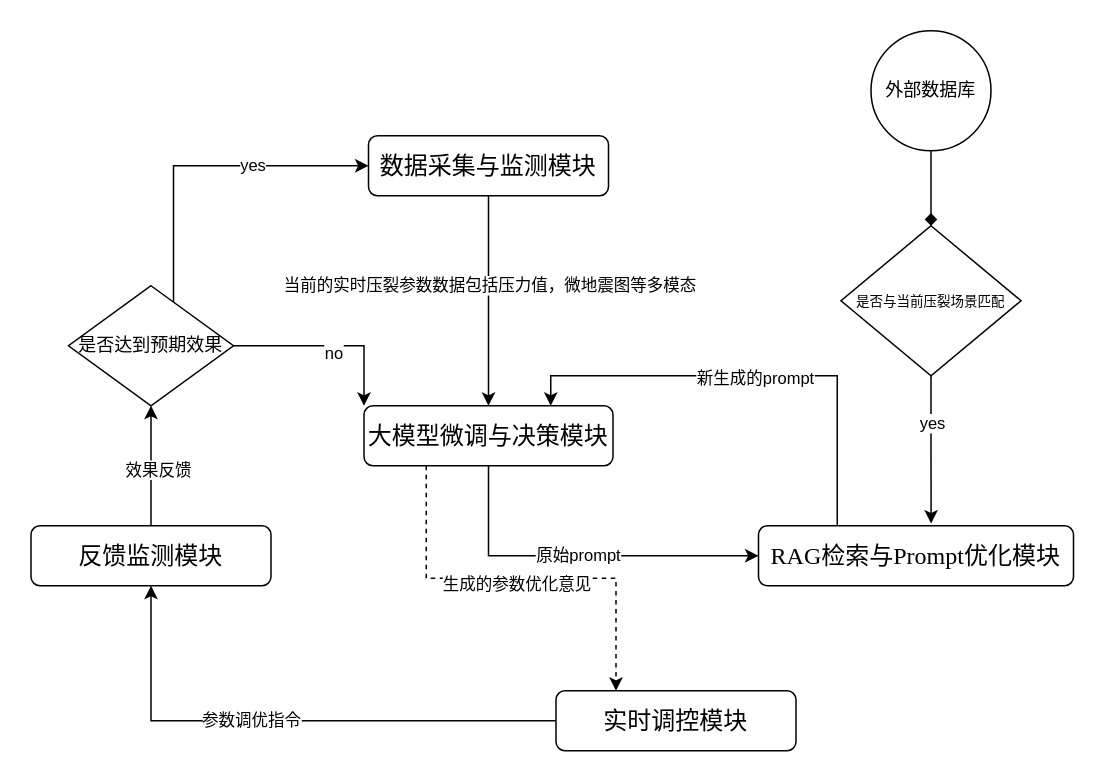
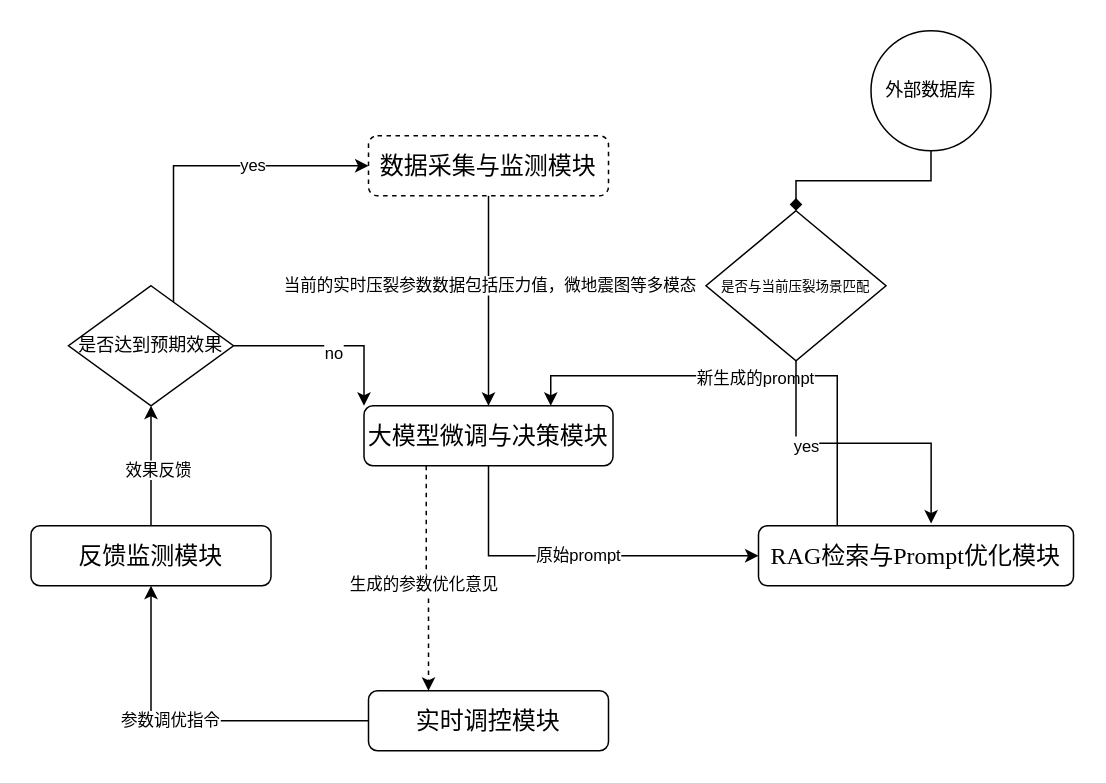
node "数据采集与监测模块": style solid -> dashed
node "是否与当前压裂场景匹配": moved (931, 301) -> (796, 286)
node "实时调控模块": moved (676, 721) -> (488, 721)
